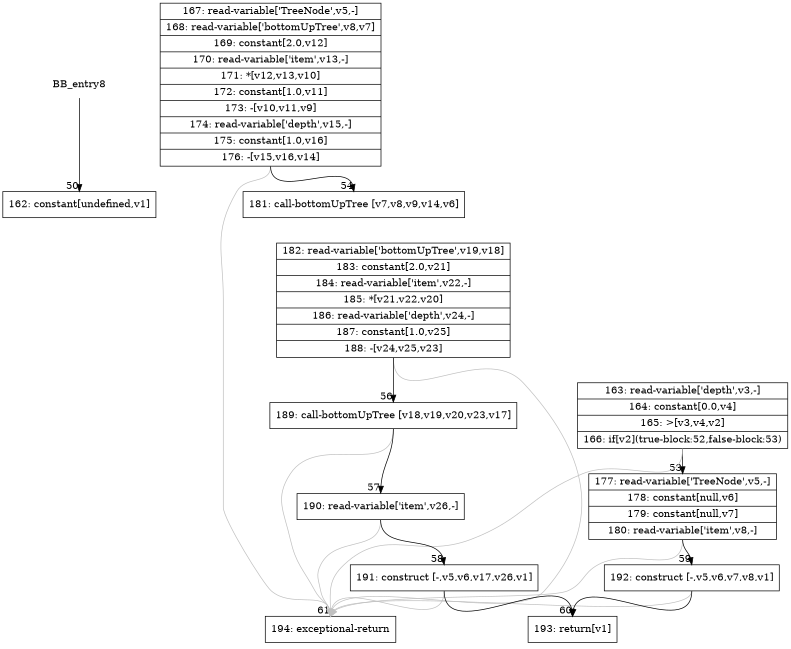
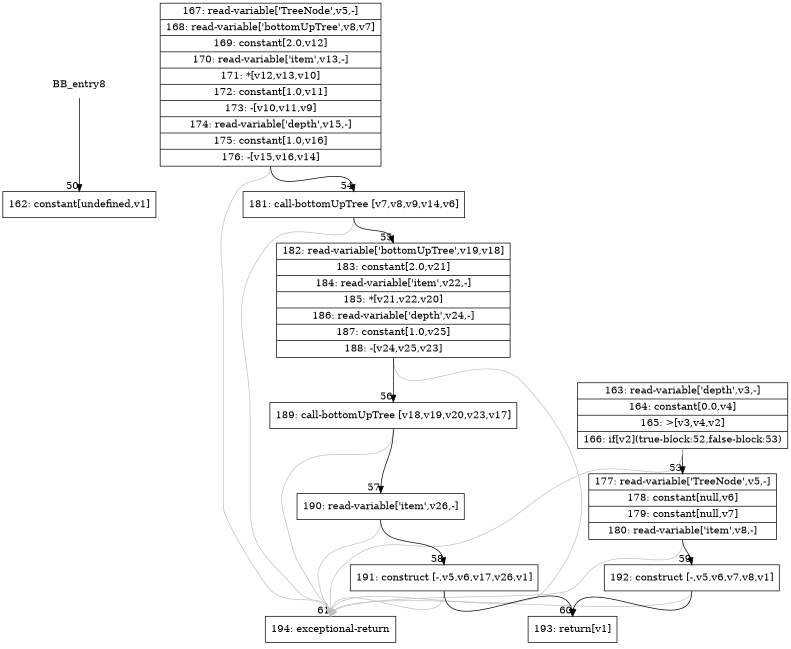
edge "181: call-bottomUpTree [v7,v8,v9,v14,v6]" -> "182: read-variable['bottomUpTree',v19,v18]": added
edge "181: call-bottomUpTree [v7,v8,v9,v14,v6]" -> "194: exceptional-return": added
